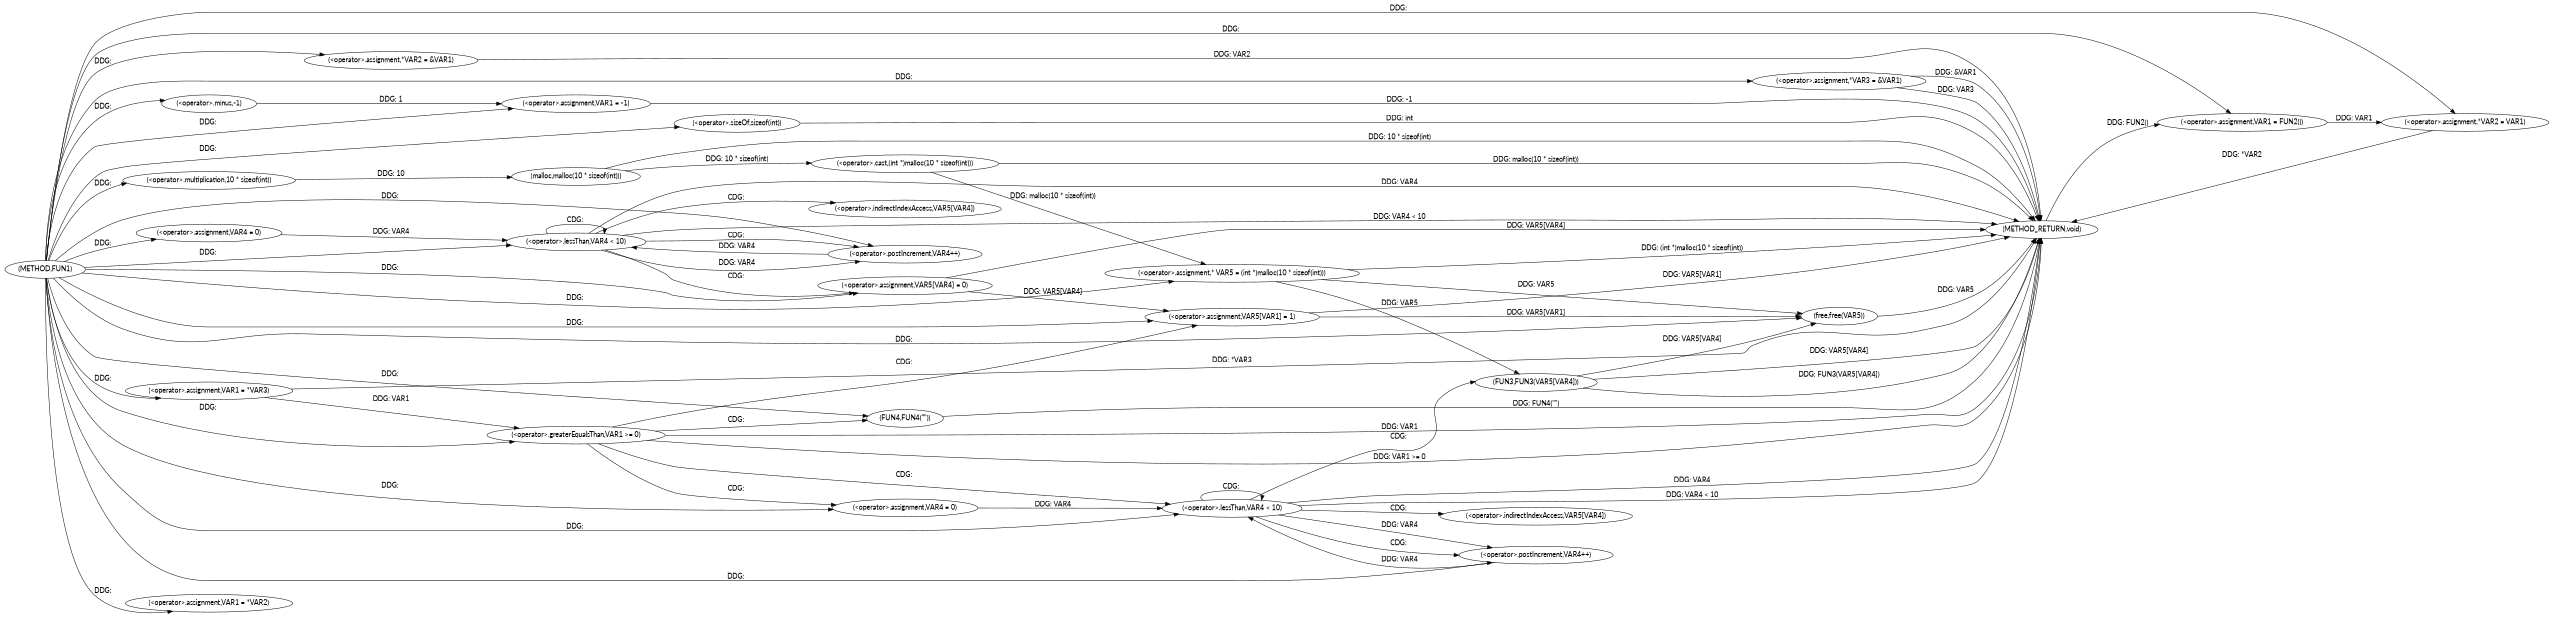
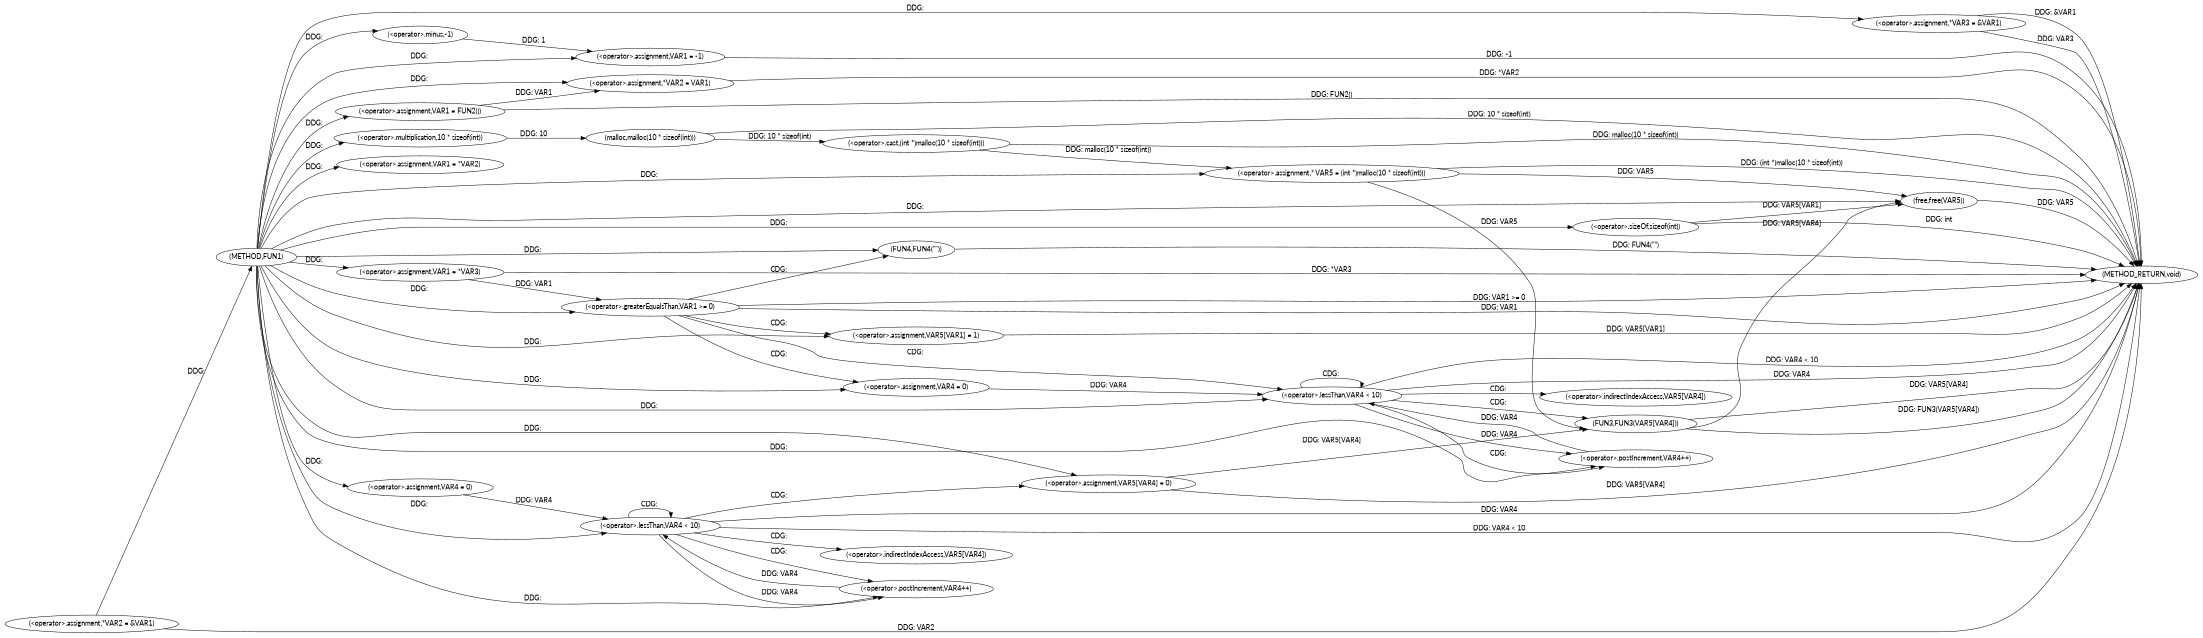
edge "(METHOD,FUN1)" -> "(<operator>.assignment,*VAR2 = &VAR1)": reversed
edge "(METHOD_RETURN,void)" -> "(<operator>.assignment,VAR1 = FUN2())": reversed
edge "(<operator>.assignment,VAR5[VAR4] = 0)" -> "(<operator>.assignment,VAR5[VAR1] = 1)": now "(<operator>.assignment,VAR5[VAR4] = 0)" -> "(FUN3,FUN3(VAR5[VAR4]))"
edge "(<operator>.assignment,VAR5[VAR1] = 1)" -> "(free,free(VAR5))": now "(<operator>.sizeOf,sizeof(int))" -> "(free,free(VAR5))"
